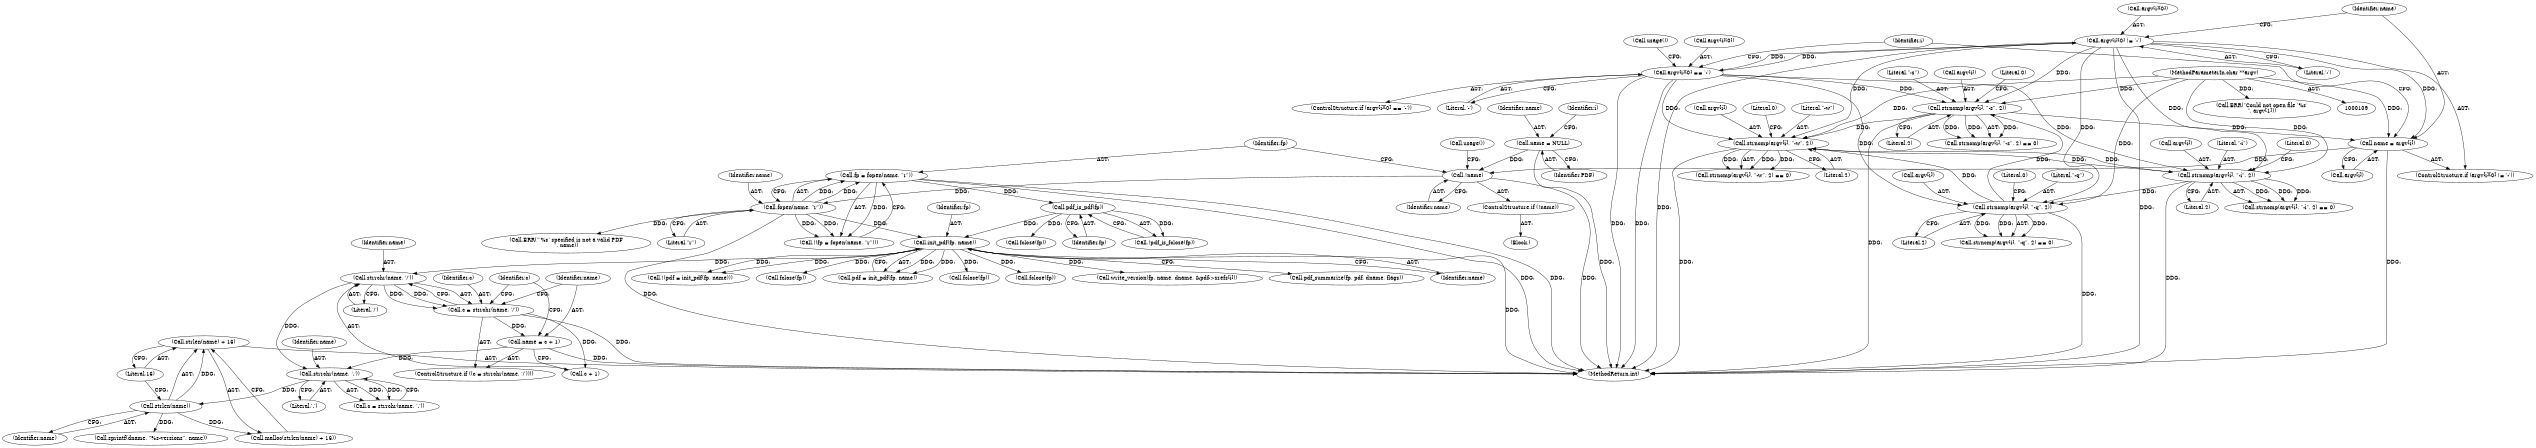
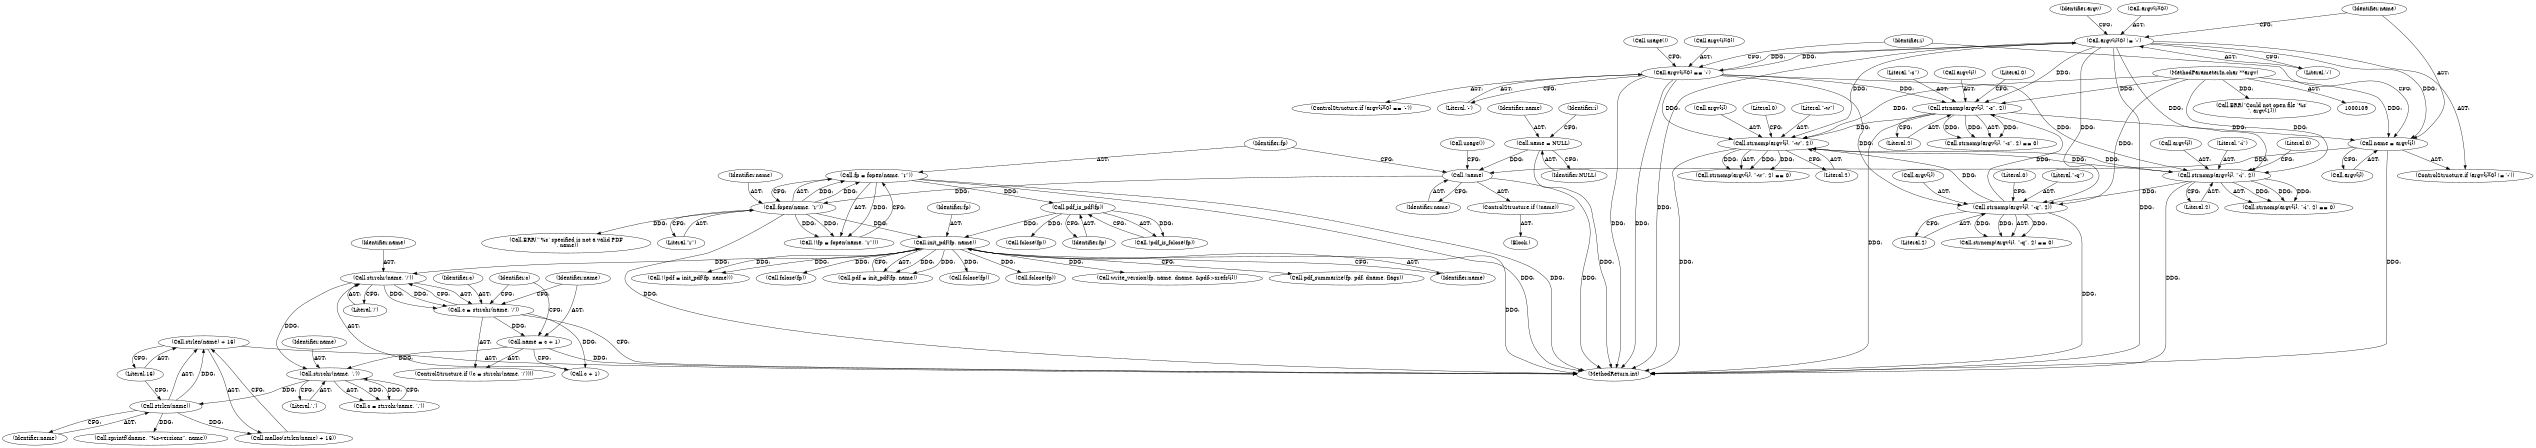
node "(Identifier,argv)": added
node "(Identifier,PDF)": label "(Identifier,PDF)" -> "(Identifier,NULL)"
edge "(Call,c = strrchr(name, '/'))" -> "(MethodReturn,int)": label "DDG: " -> "CFG: "
